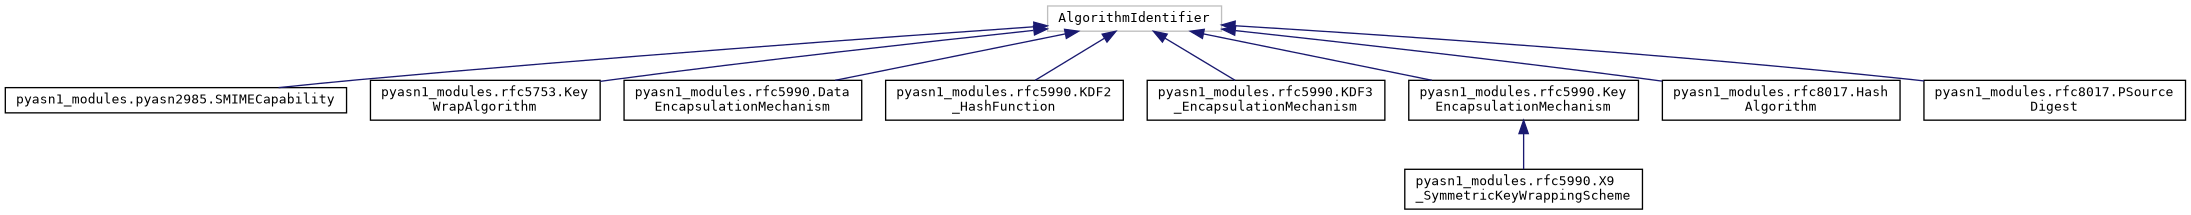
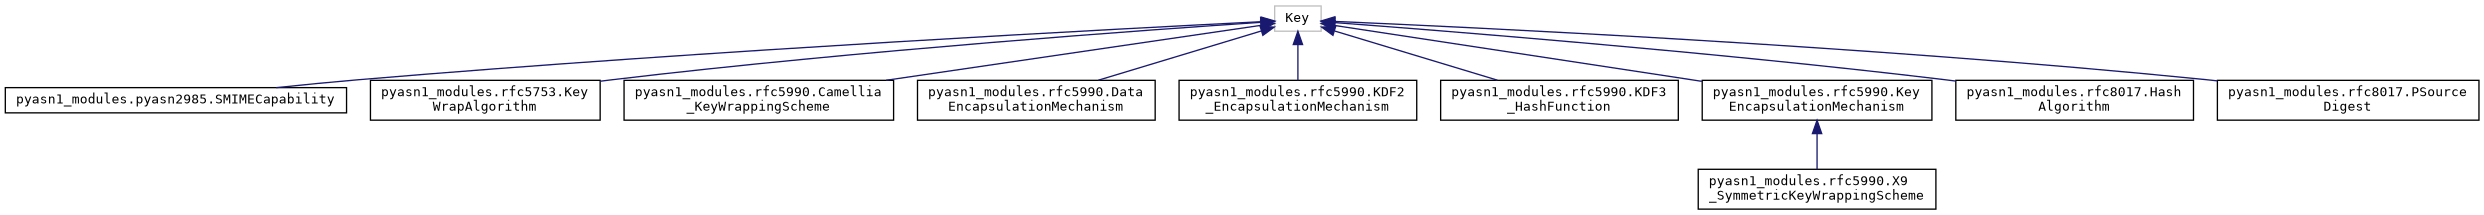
node "AlgorithmIdentifier": label "AlgorithmIdentifier" -> "Key"
node "pyasn1_modules.rfc5990.Camellia _KeyWrappingScheme": added
node "pyasn1_modules.rfc5990.KDF2 _HashFunction": label "pyasn1_modules.rfc5990.KDF2 _HashFunction" -> "pyasn1_modules.rfc5990.KDF2 _EncapsulationMechanism"
node "pyasn1_modules.rfc5990.KDF3 _EncapsulationMechanism": label "pyasn1_modules.rfc5990.KDF3 _EncapsulationMechanism" -> "pyasn1_modules.rfc5990.KDF3 _HashFunction"
